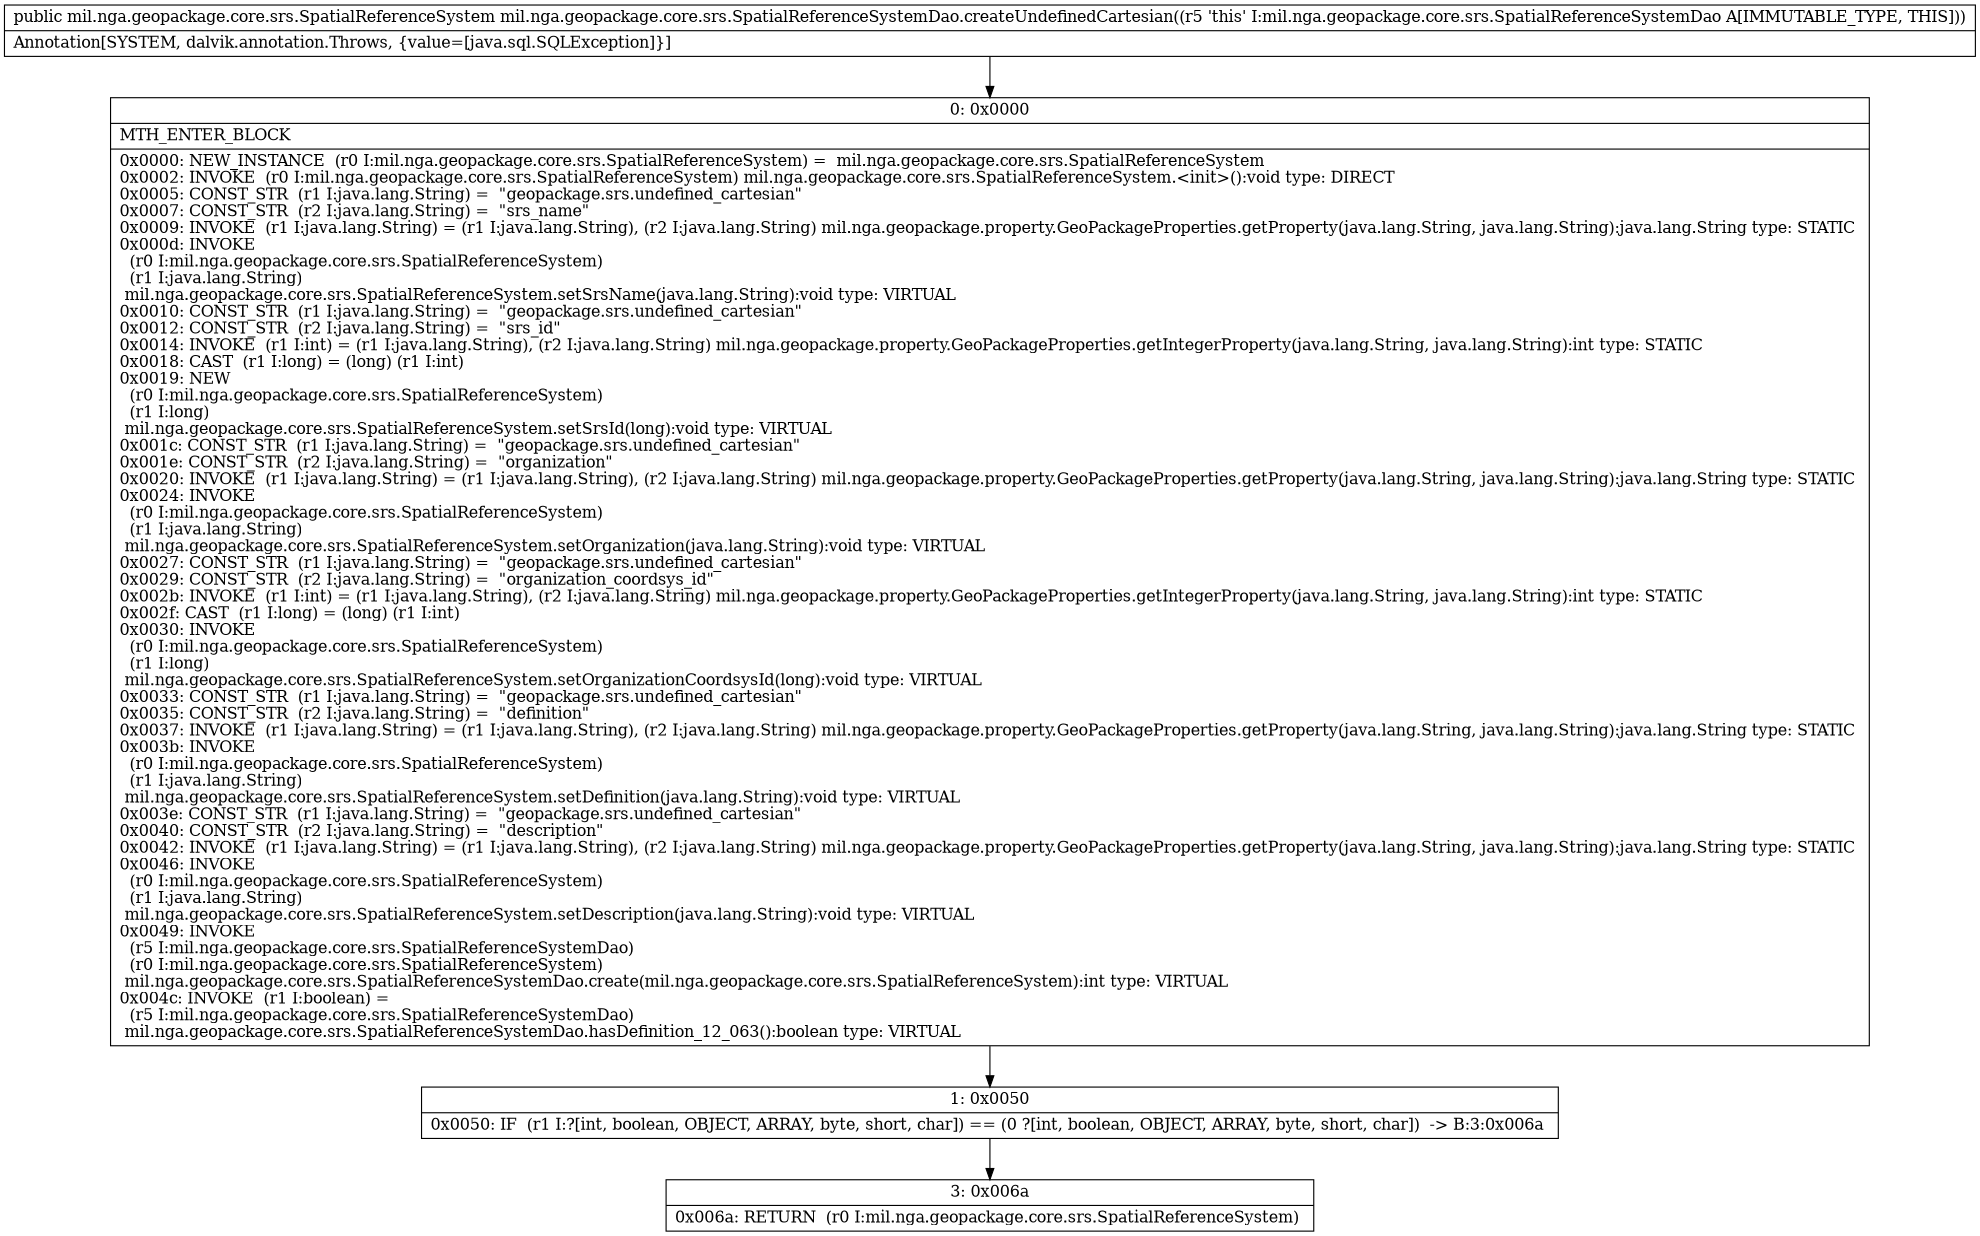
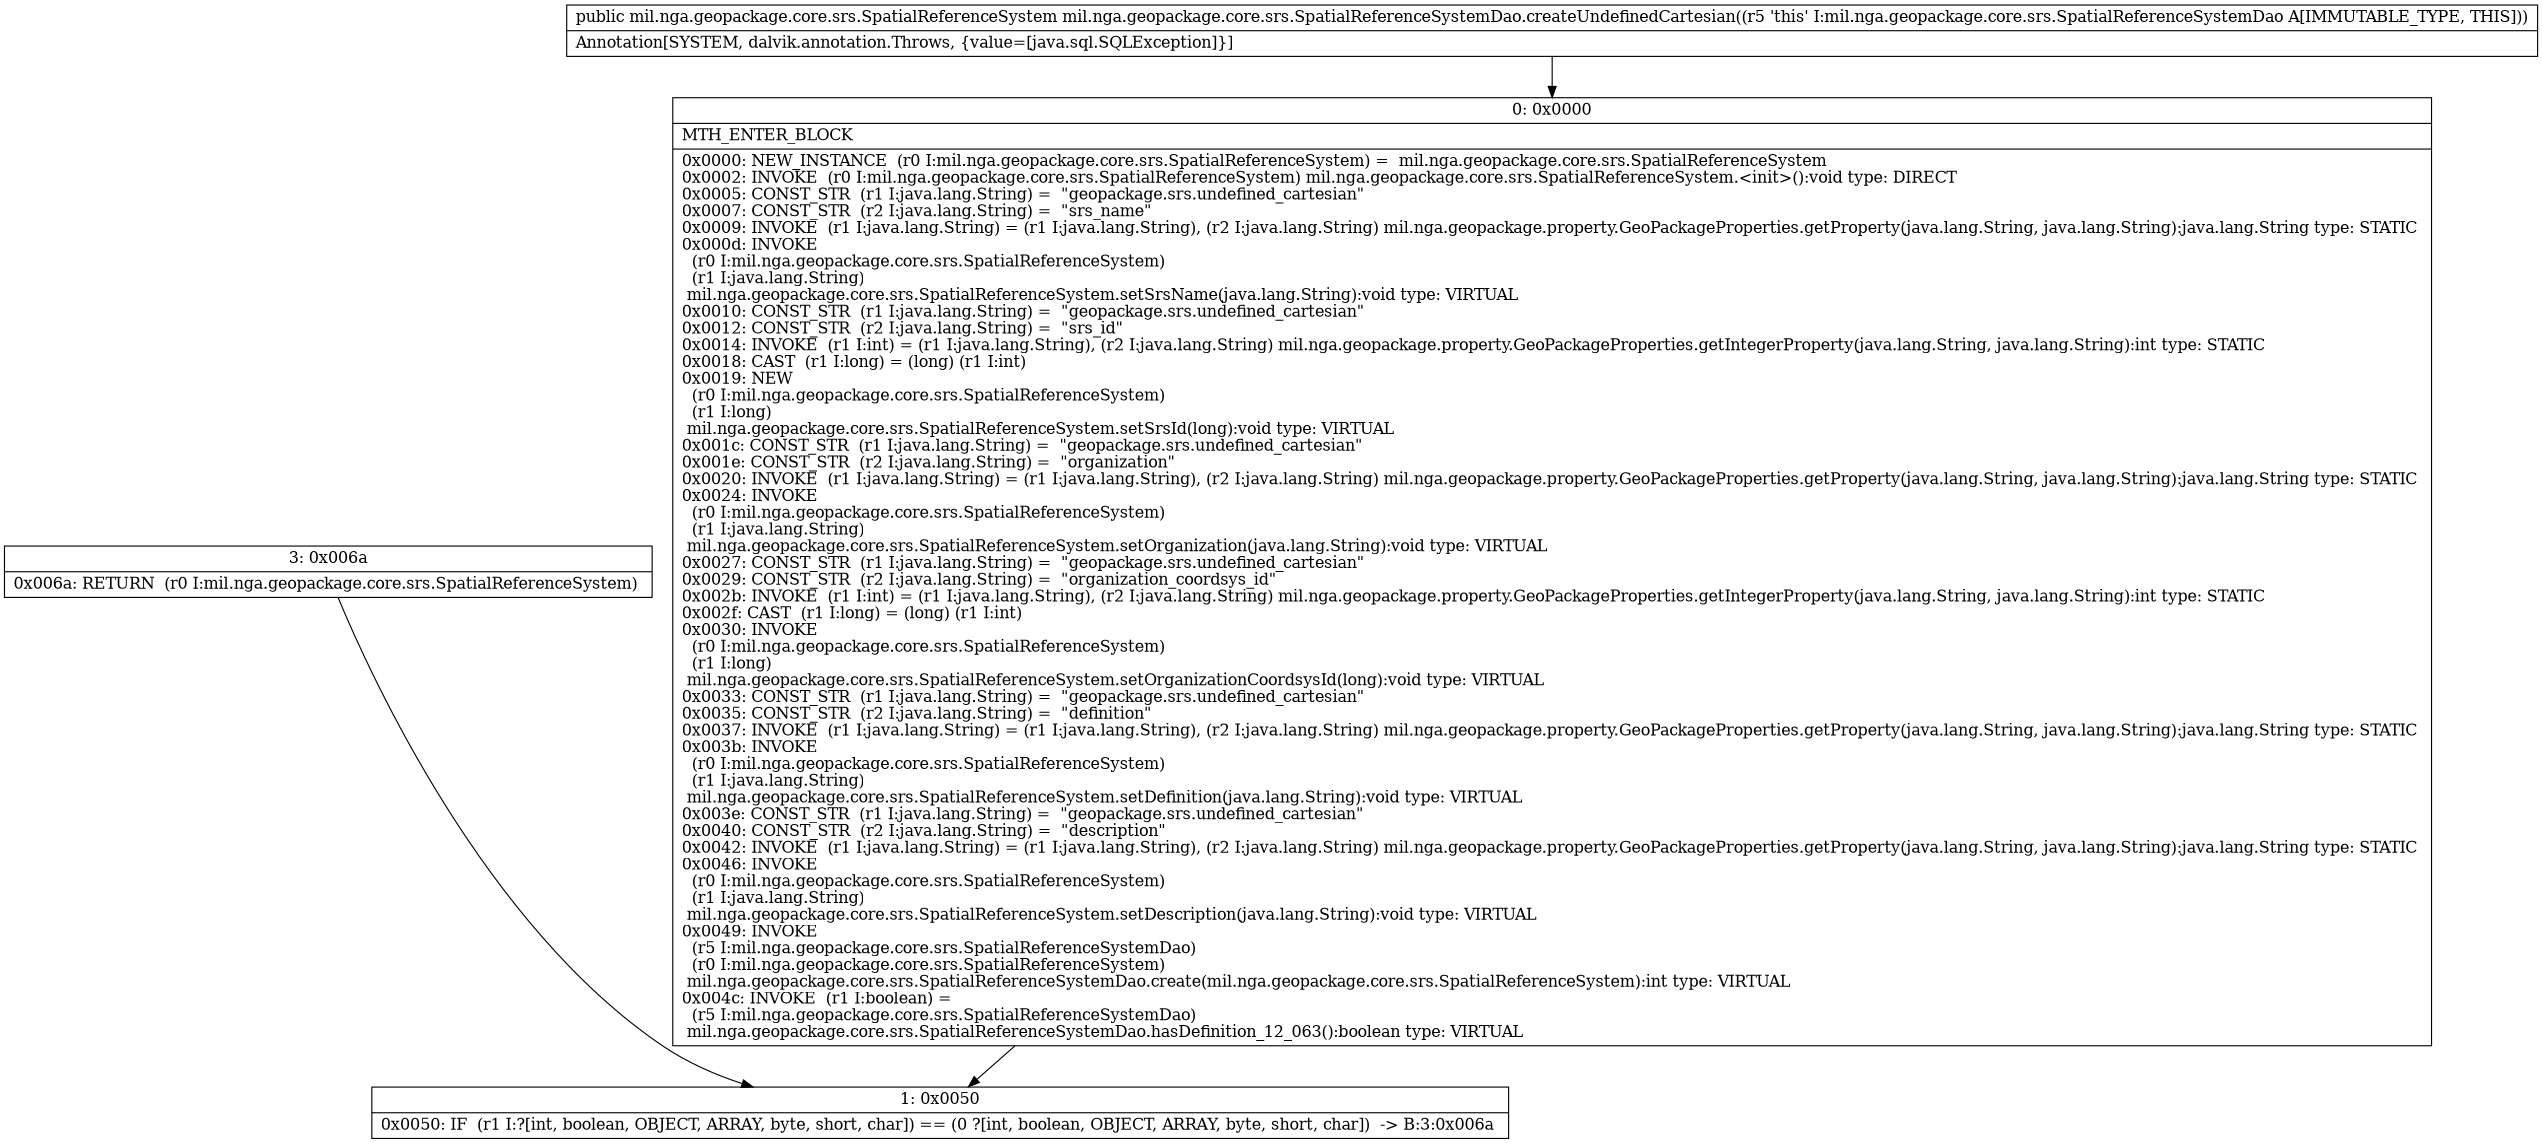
edge "1: 0x0050" -> "3: 0x006a": reversed
